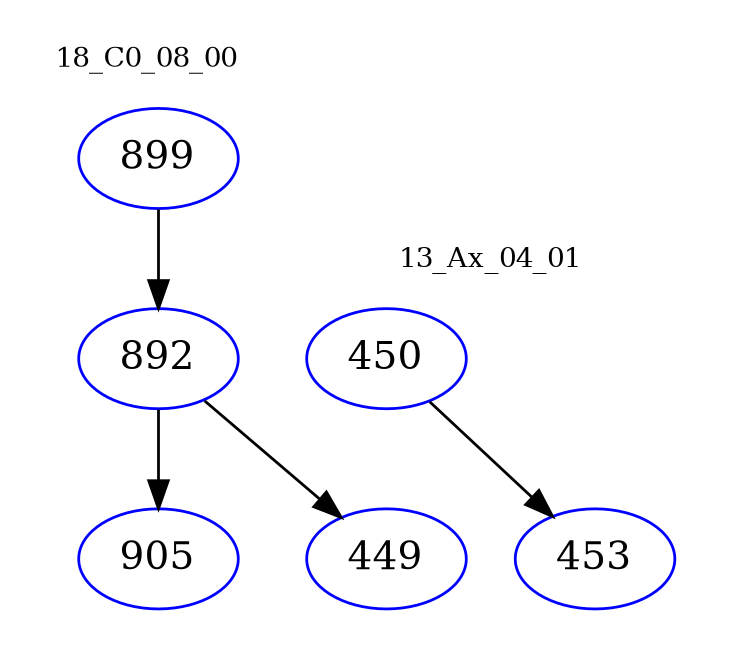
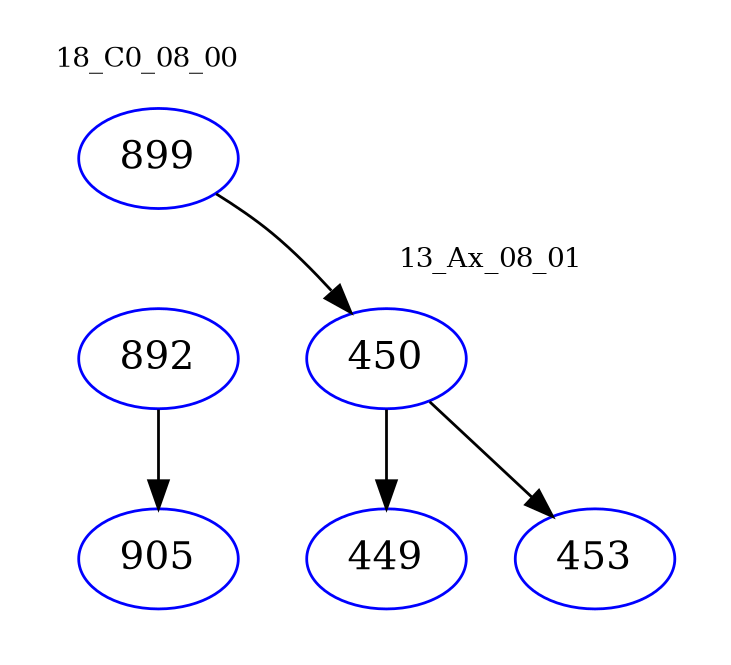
edge "899" -> "892": now "899" -> "450"
cluster "13_Ax_04_01": label "13_Ax_04_01" -> "13_Ax_08_01"
edge "892" -> "449": now "450" -> "449"
